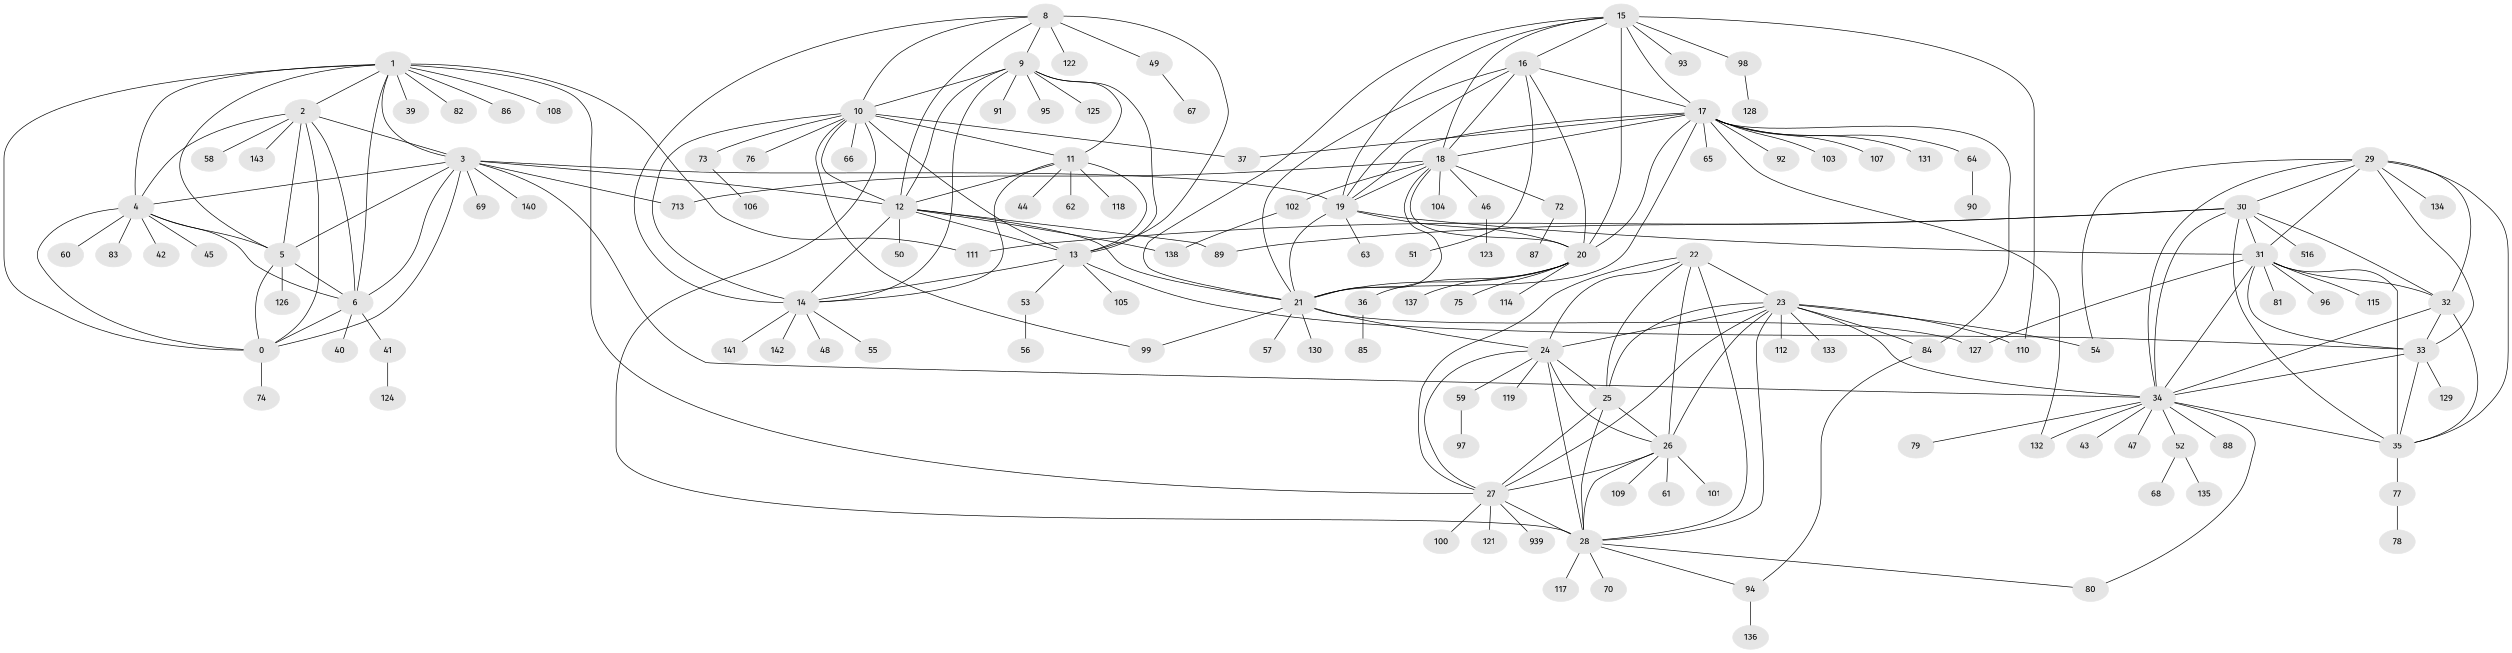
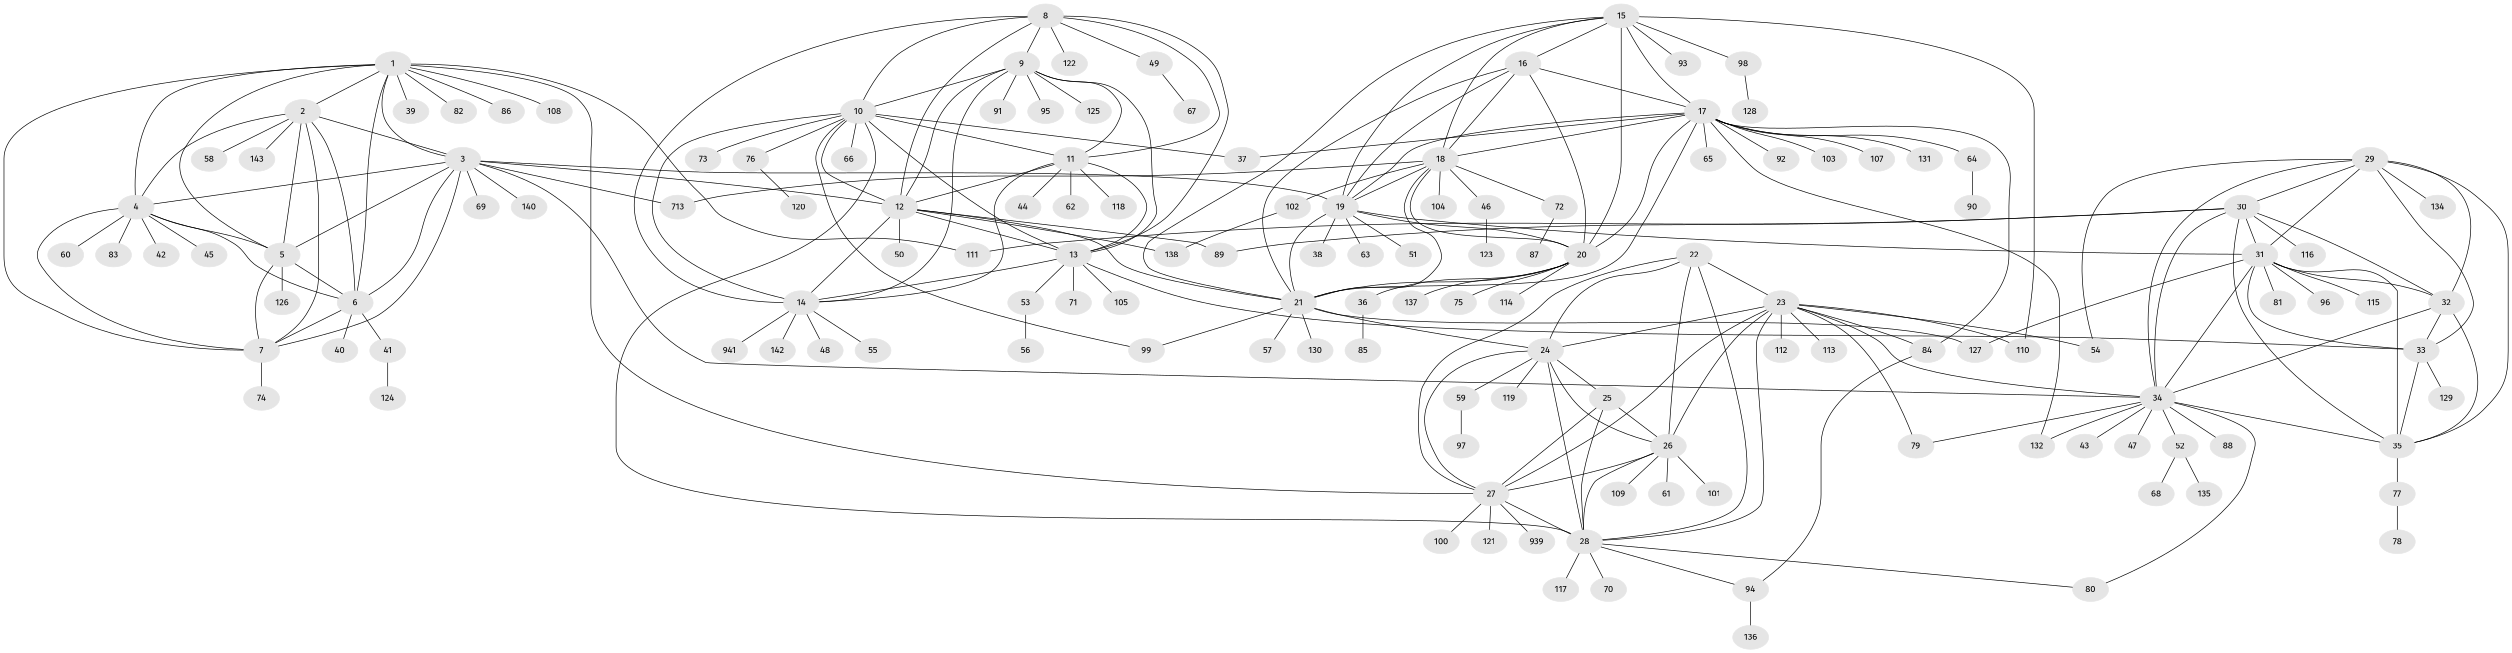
edge "8" -- "11": added
edge "16" -- "51": now "19" -- "51"
node "106": removed
node "120": added
node "38": added
node "516": label "516" -> "116"
node "71": added
edge "22" -- "25": removed
edge "23" -- "25": now "23" -- "79"
node "0": label "0" -> "7"
node "141": label "141" -> "941"
node "133": label "133" -> "113"
edge "33" -- "34": removed
